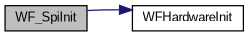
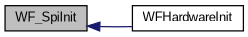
edge "WF_SpiInit" -> "WFHardwareInit": reversed
